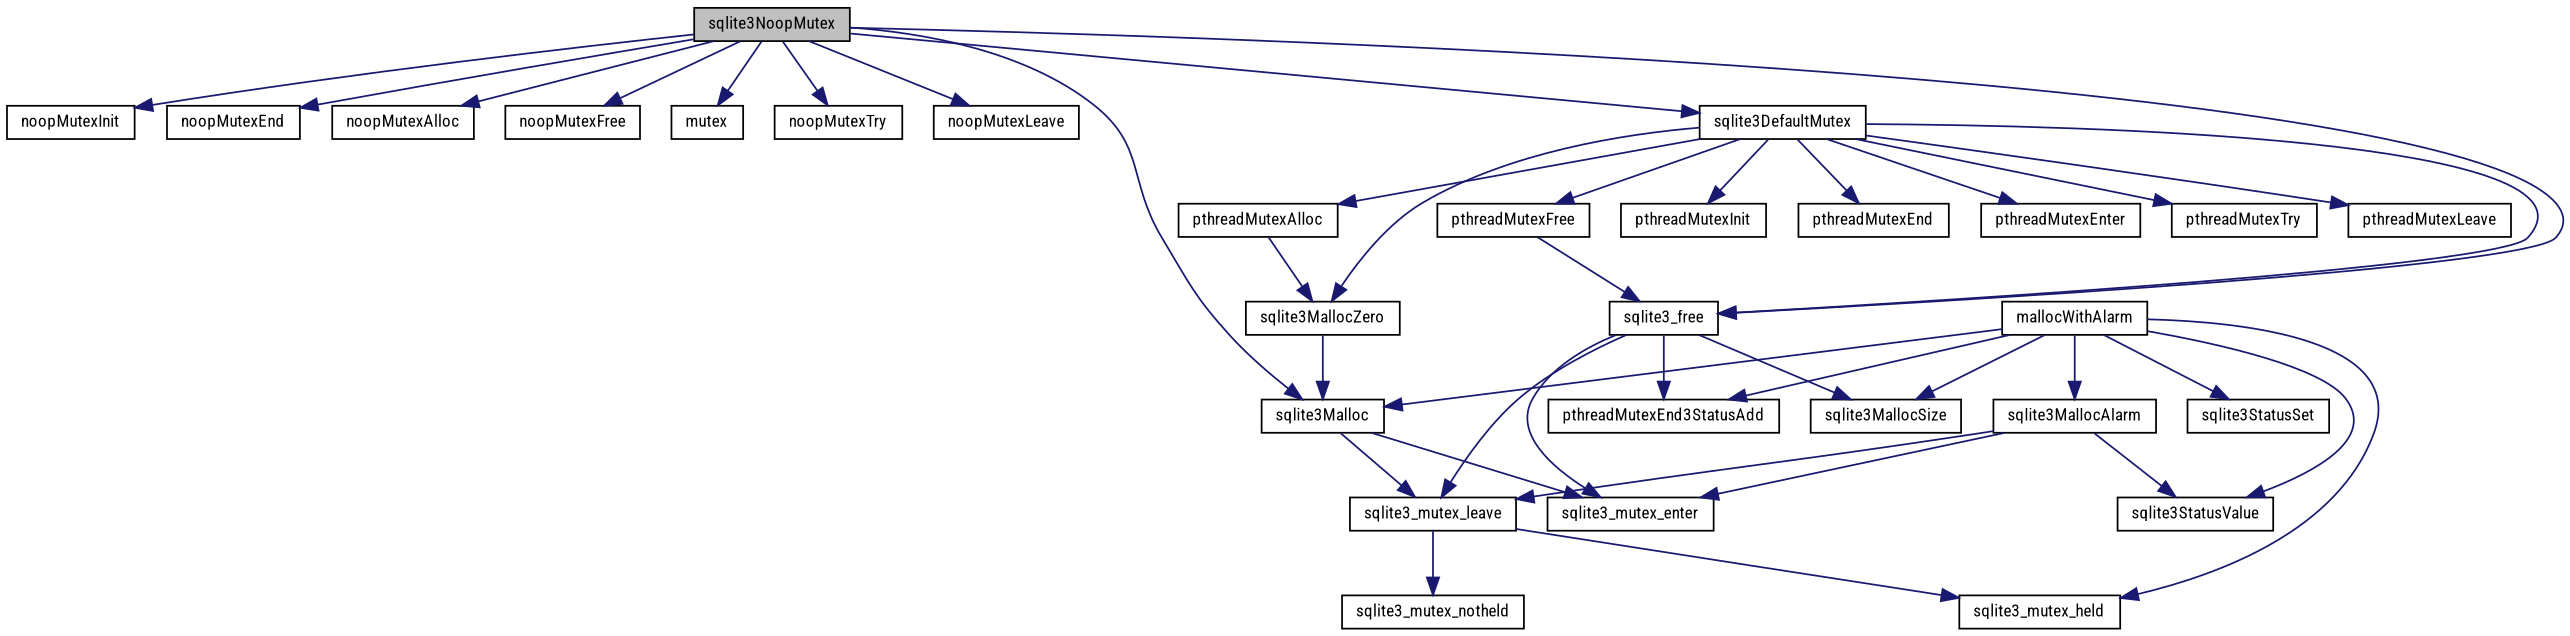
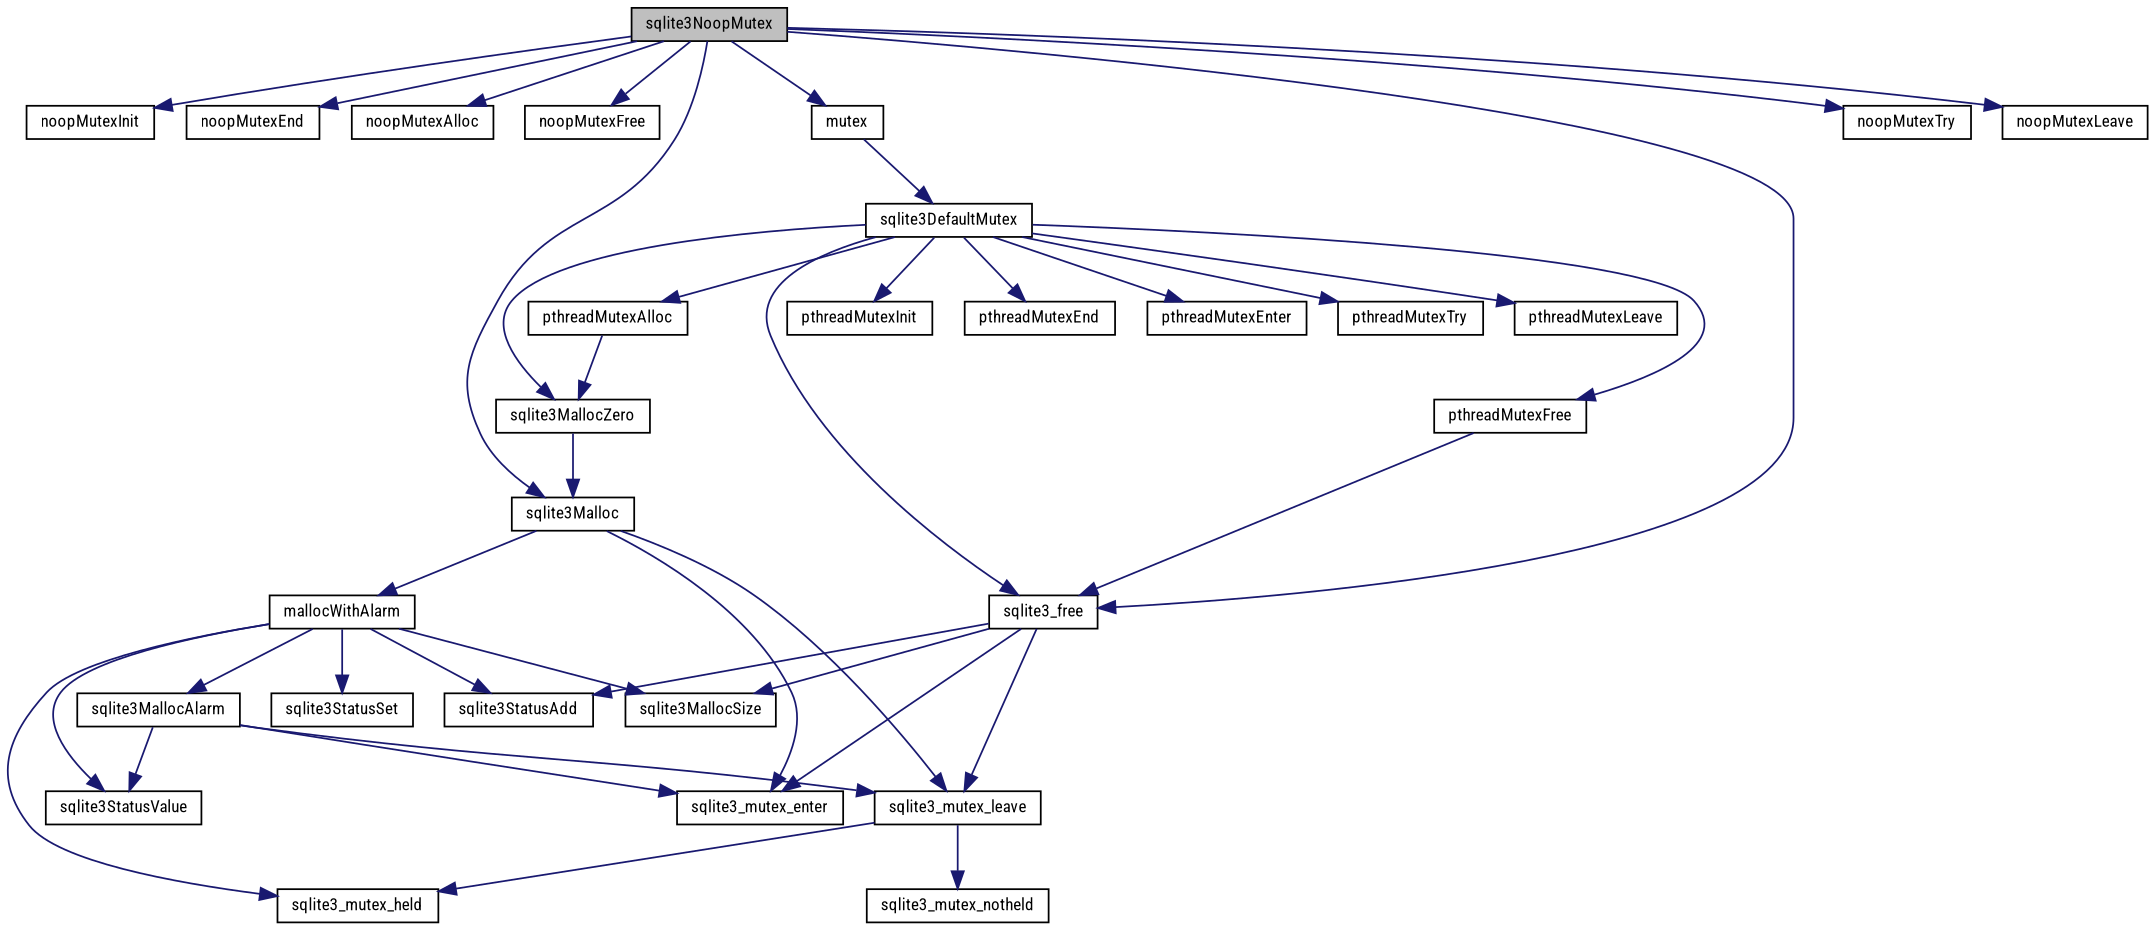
edge "sqlite3NoopMutex" -> "sqlite3DefaultMutex": now "mutex" -> "sqlite3DefaultMutex"
edge "mallocWithAlarm" -> "sqlite3Malloc": reversed
node "pthreadMutexEnd3StatusAdd": label "pthreadMutexEnd3StatusAdd" -> "sqlite3StatusAdd"
